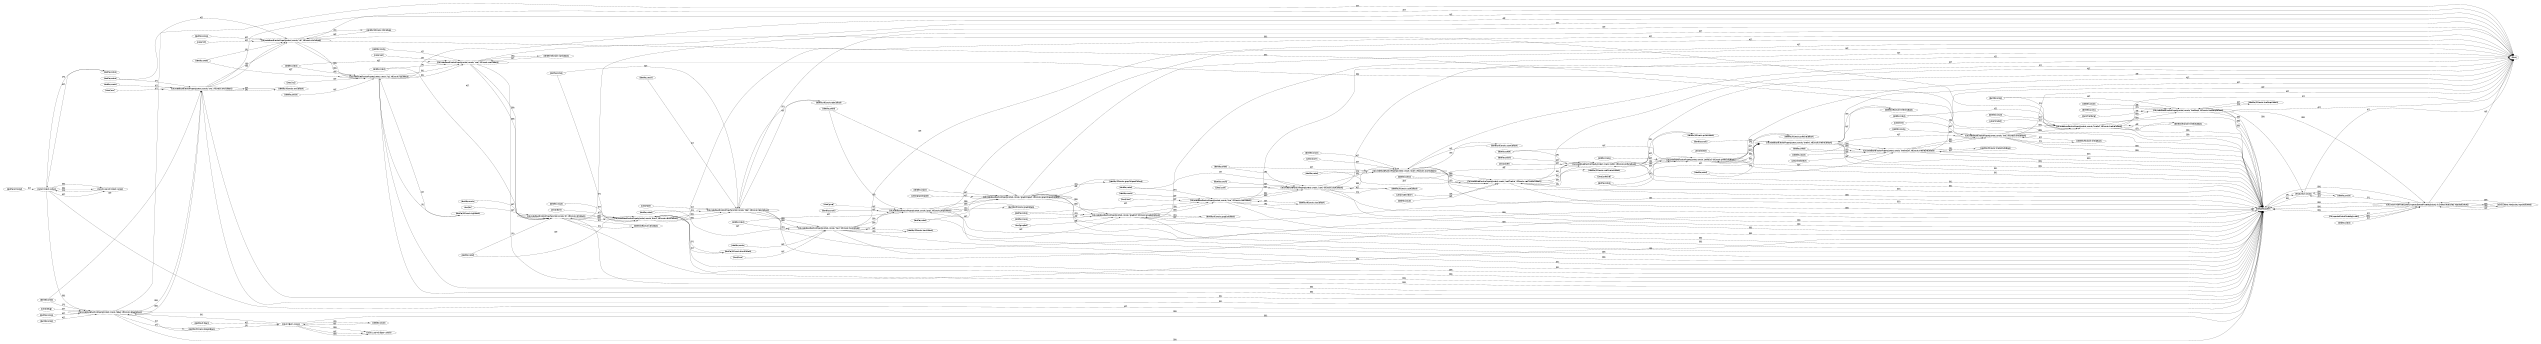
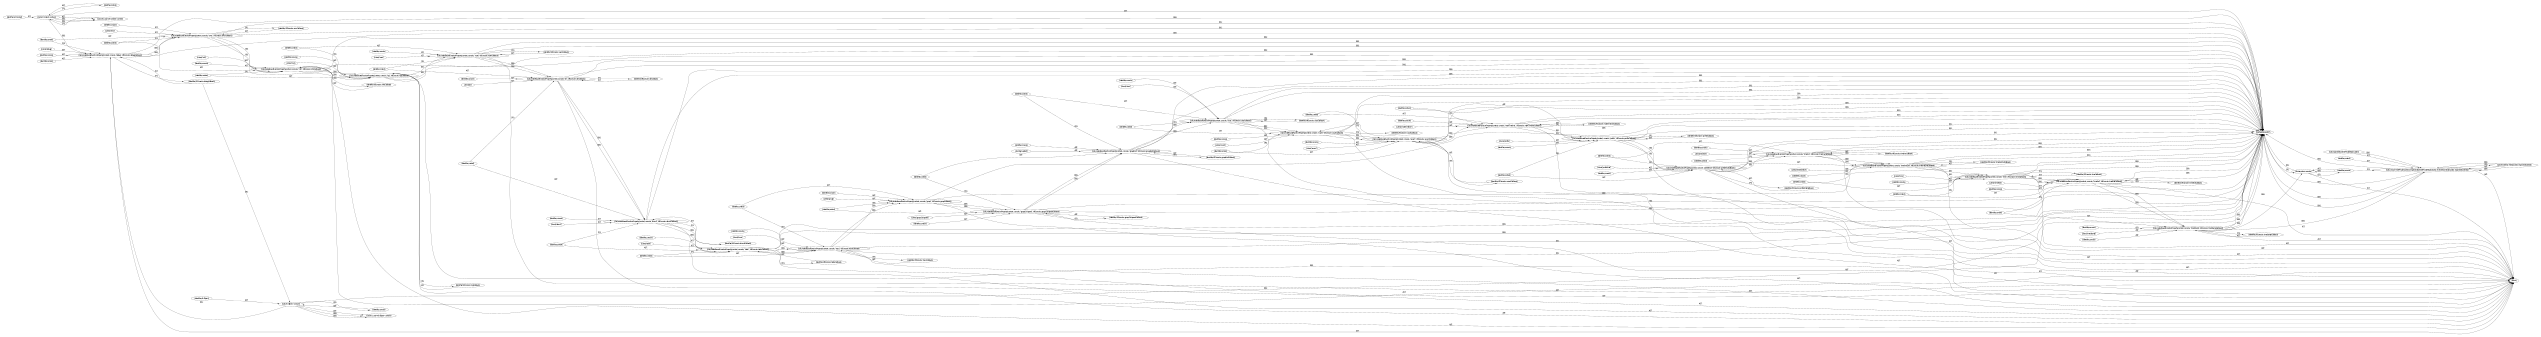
node "(Identifier,V8Console::groupCallback)": removed
